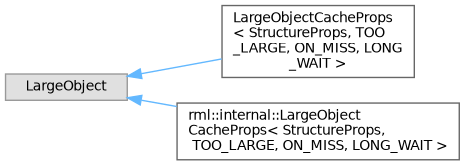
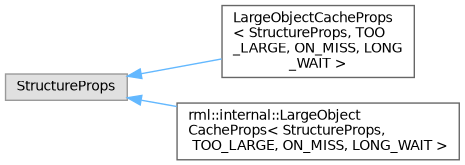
node "LargeObject": label "LargeObject" -> "StructureProps"
